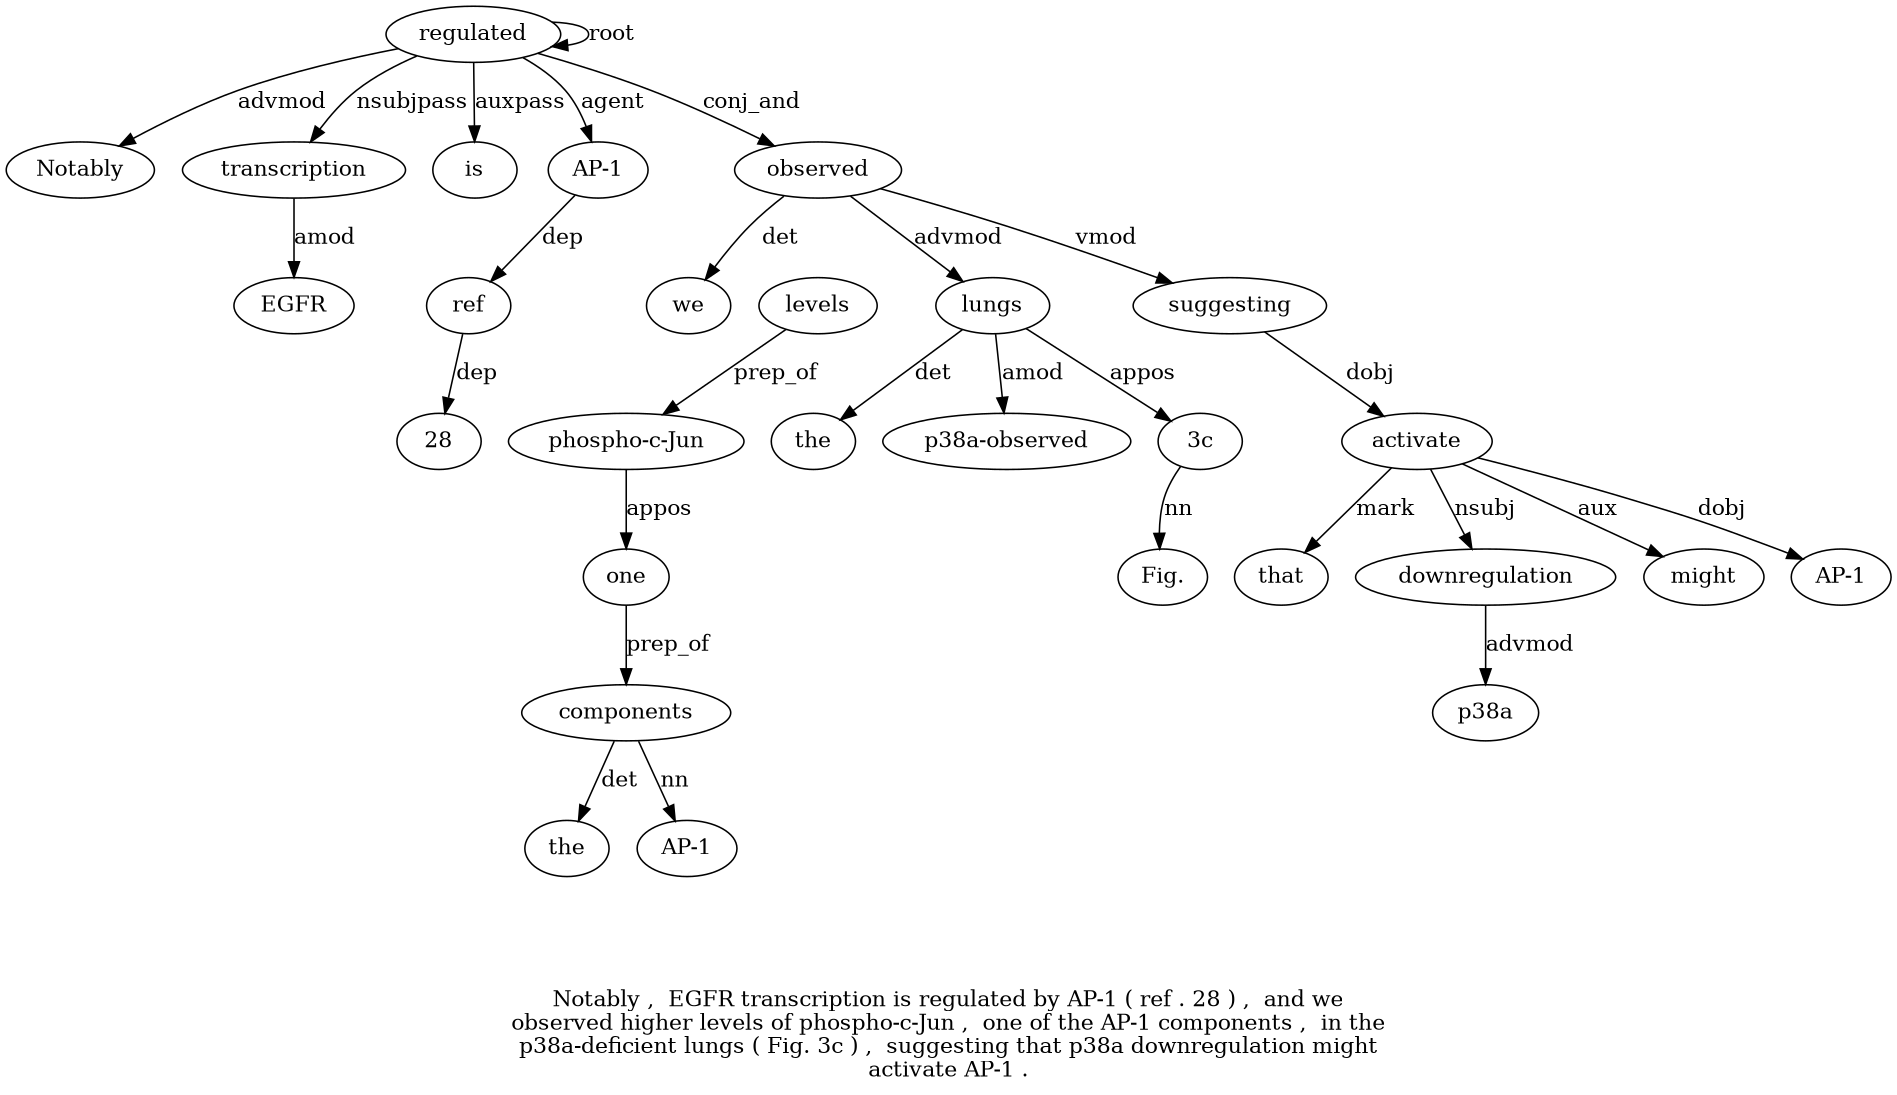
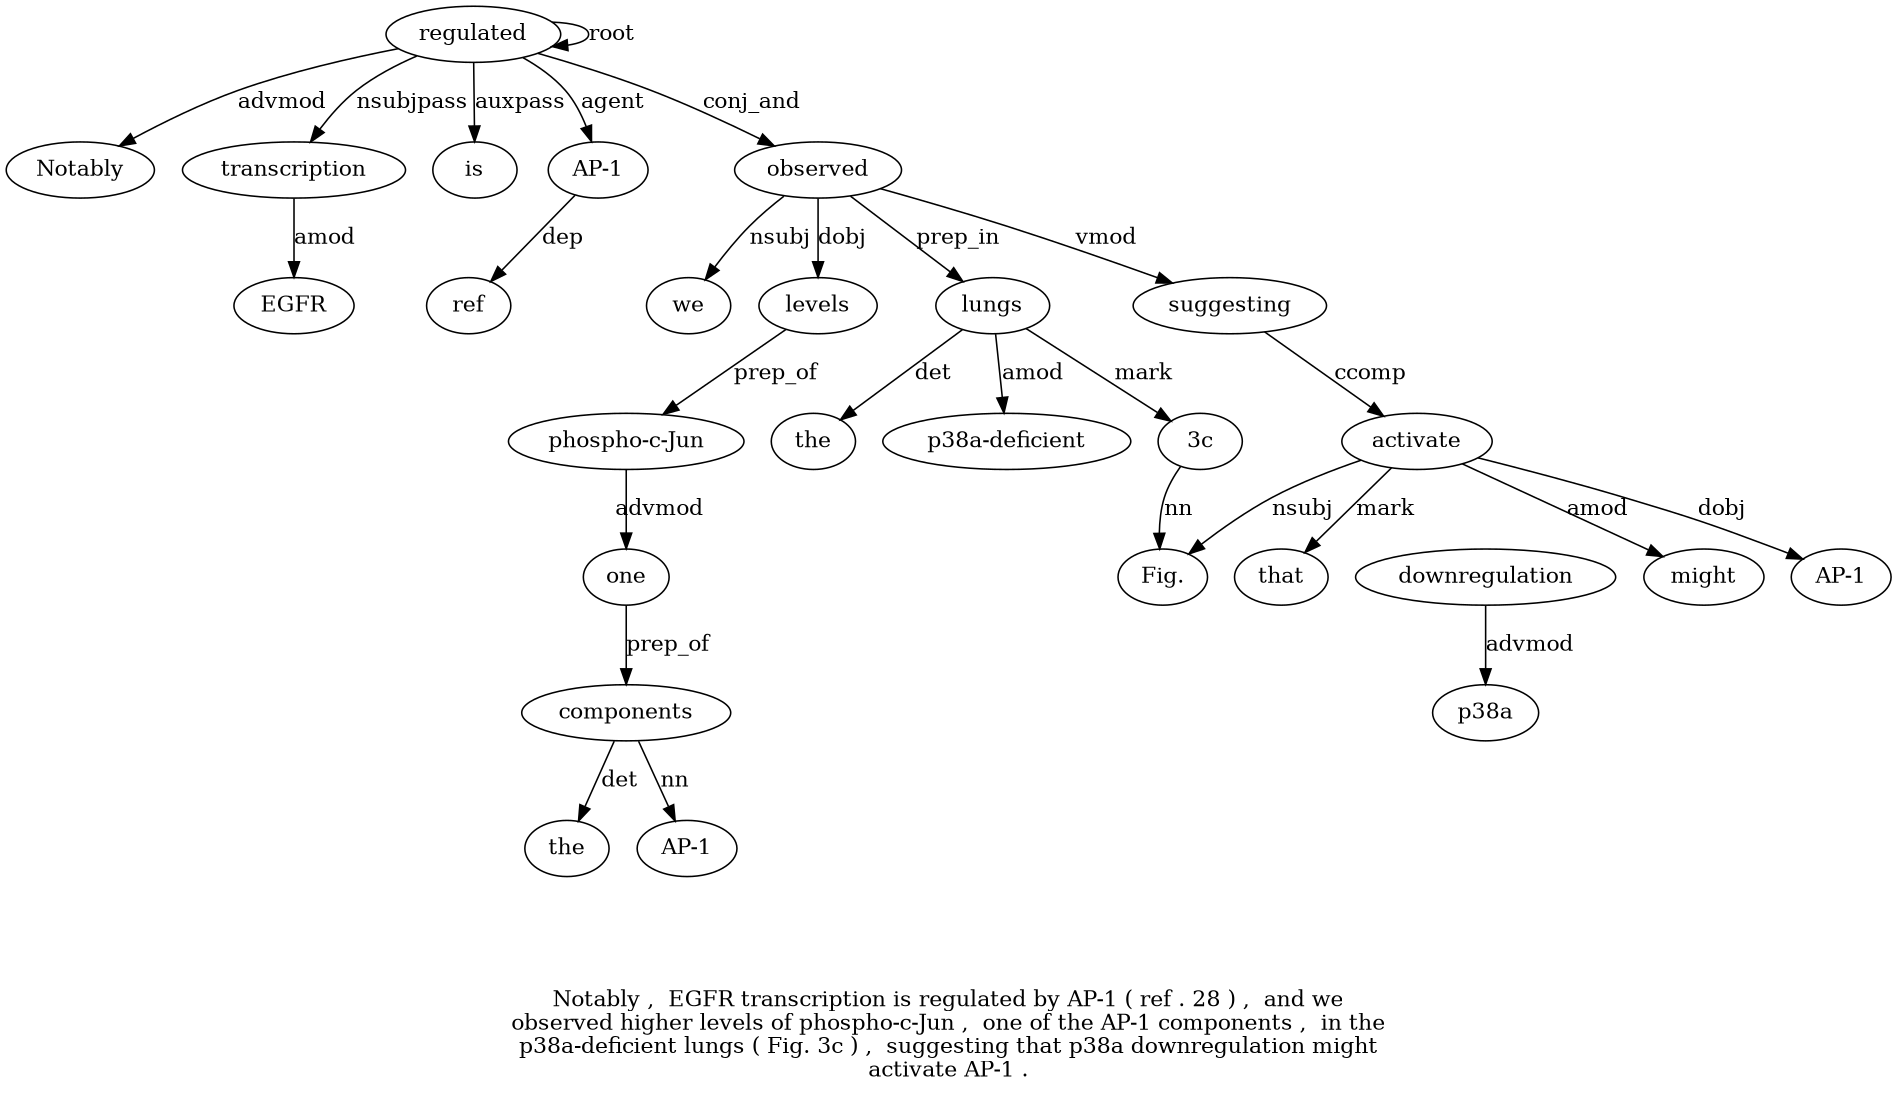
edge "observed" -> "levels": added, label "dobj"
edge "observed" -> "we": label "det" -> "nsubj"
edge "observed" -> "lungs": label "advmod" -> "prep_in"
edge "lungs" -> "3c": label "appos" -> "mark"
edge "suggesting" -> "activate": label "dobj" -> "ccomp"
node "28": removed
node "p38a-observed": label "p38a-observed" -> "p38a-deficient"
edge "activate" -> "downregulation": now "activate" -> "Fig."
edge "phospho-c-Jun" -> "one": label "appos" -> "advmod"
edge "activate" -> "might": label "aux" -> "amod"
